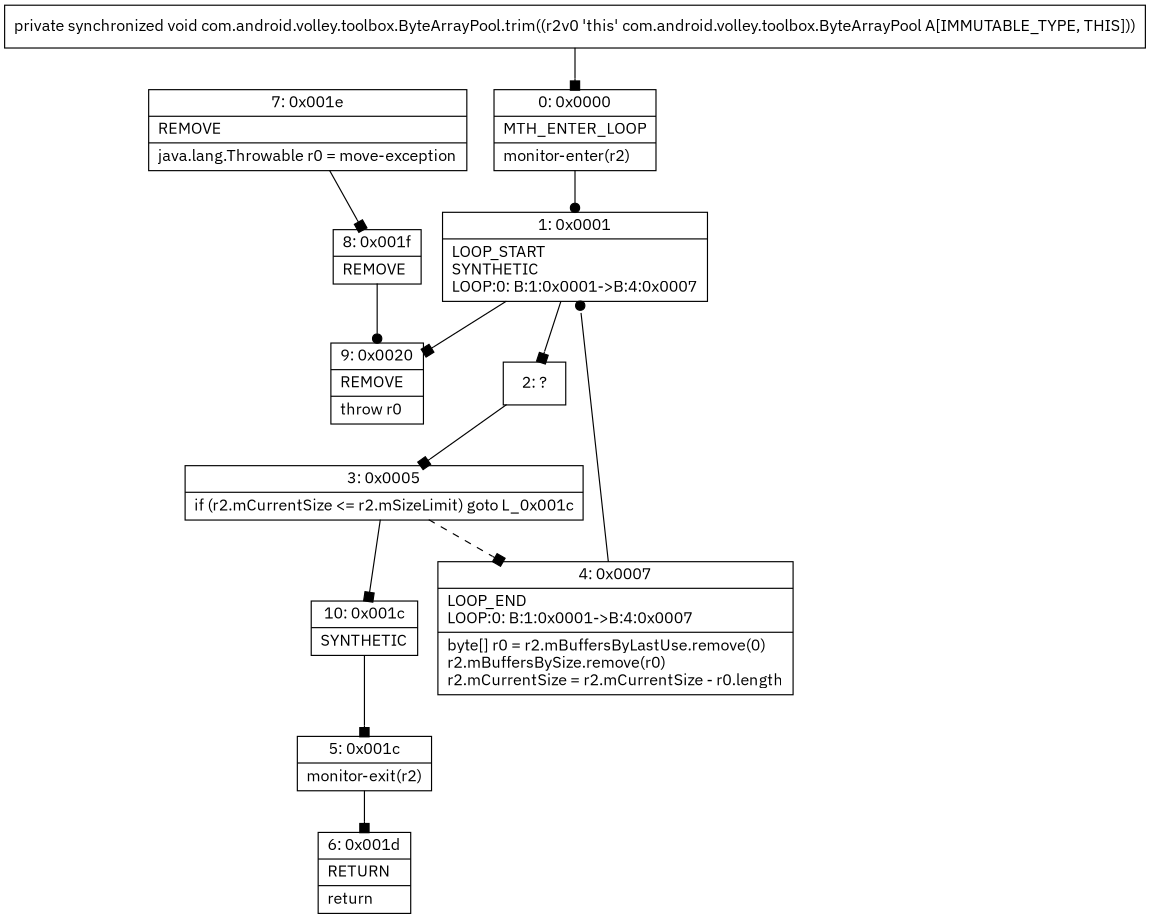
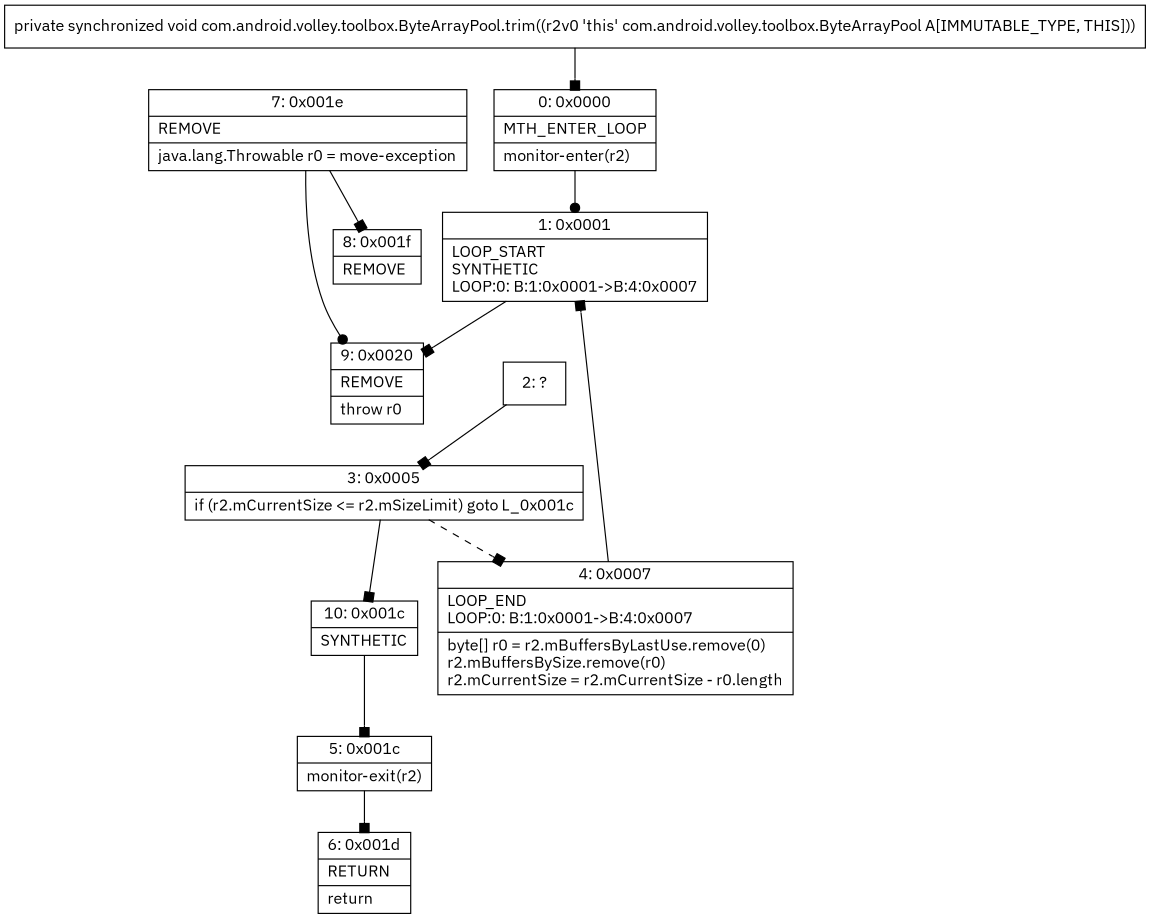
edge "8: 0x001f" -> "9: 0x0020": now "7: 0x001e" -> "9: 0x0020"
edge "1: 0x0001" -> "2: ?": removed
edge "4: 0x0007" -> "1: 0x0001": arrowhead dot -> box
